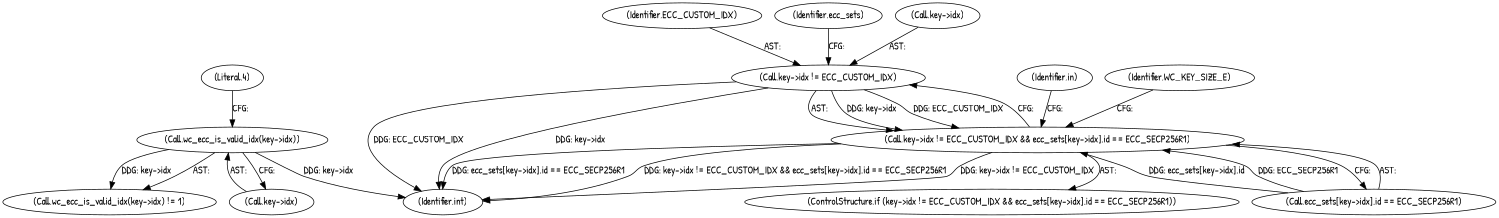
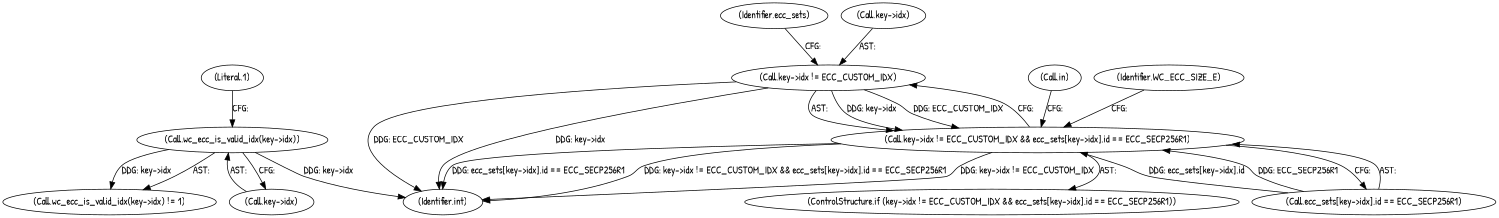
node "(Identifier,ECC_CUSTOM_IDX)": removed
node "(Literal,4)": label "(Literal,4)" -> "(Literal,1)"
node "(Identifier,in)": label "(Identifier,in)" -> "(Call,in)"
node "(Identifier,WC_KEY_SIZE_E)": label "(Identifier,WC_KEY_SIZE_E)" -> "(Identifier,WC_ECC_SIZE_E)"
